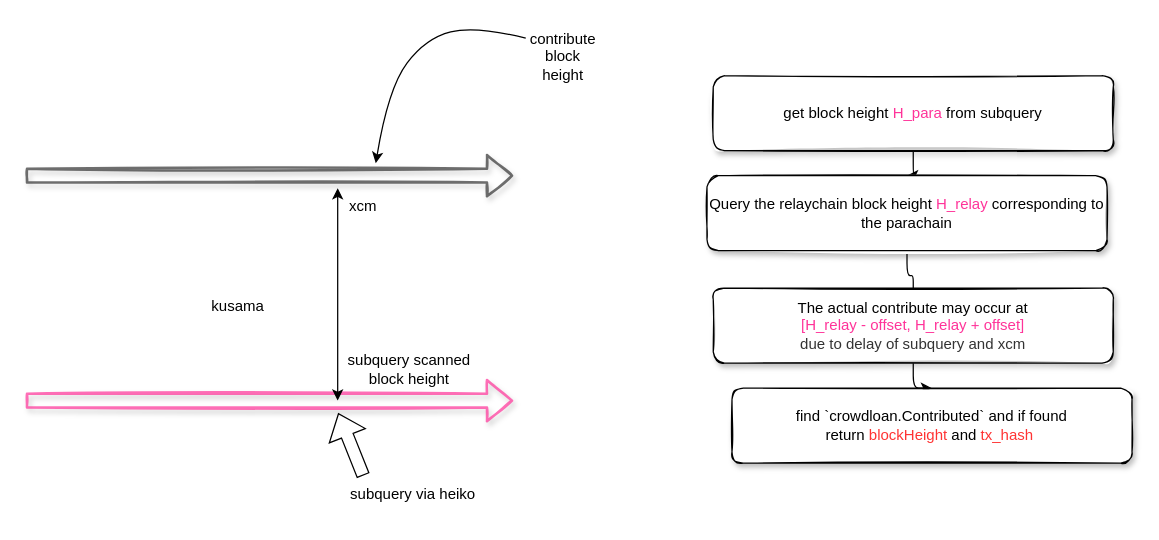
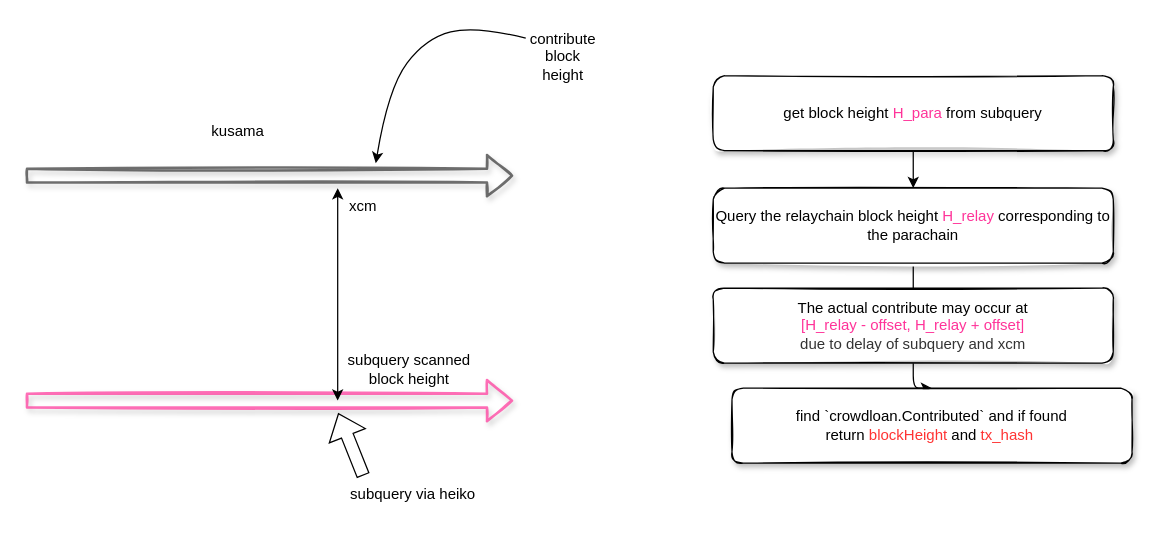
node "Query the relaychain block height H_relay corresponding to the parachain": moved (907, 213) -> (913, 226)
node "kusama": moved (238, 307) -> (238, 132)
